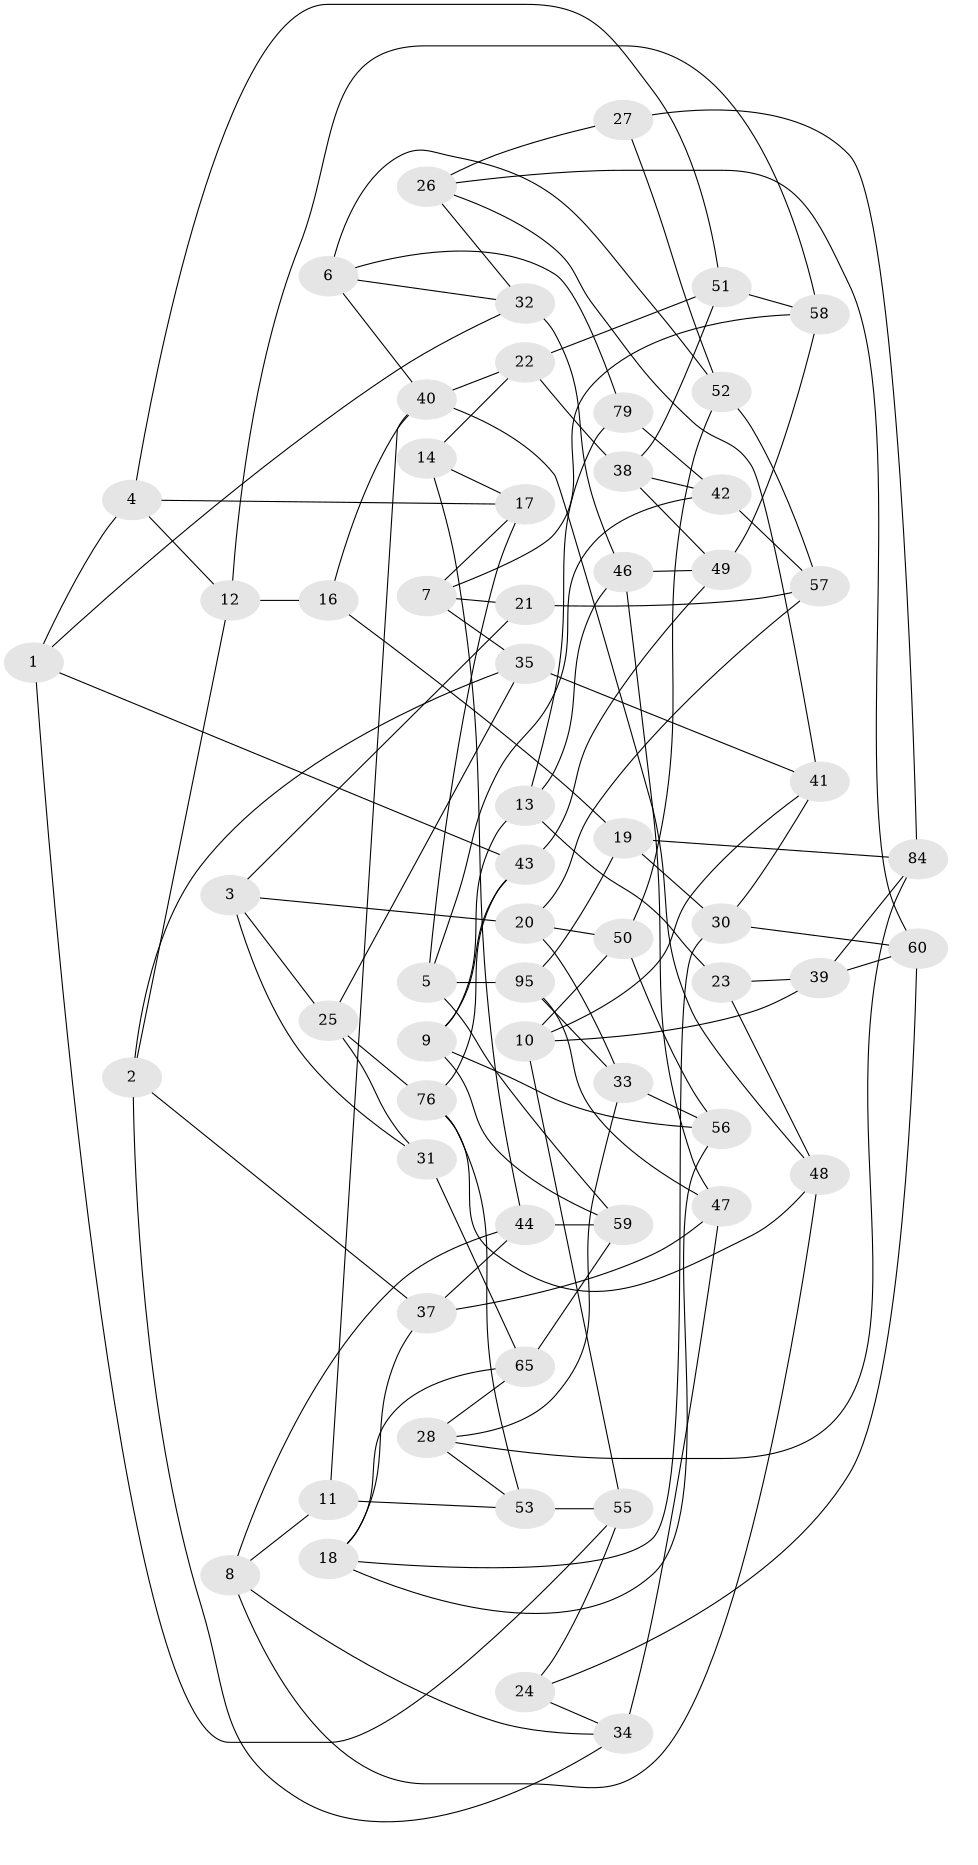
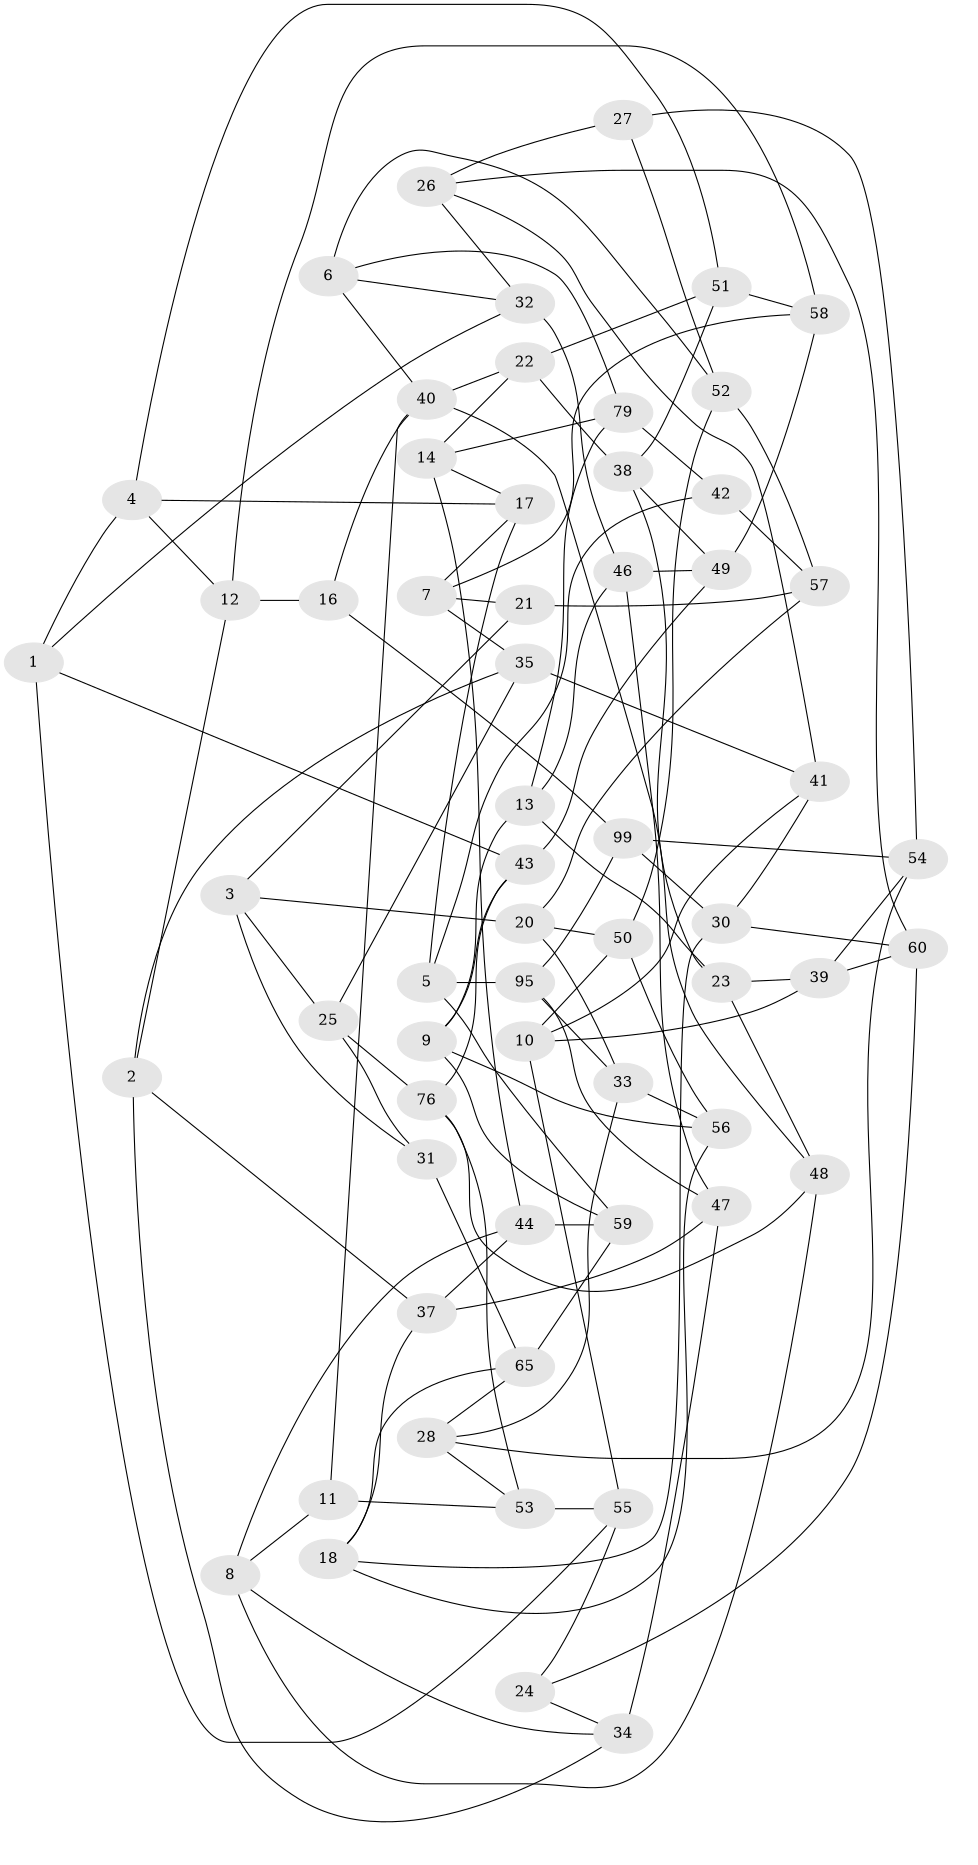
edge "79" -- "14": added
edge "38" -- "42": now "38" -- "23"
node "19": label "19" -> "99"
node "84": label "84" -> "54"
